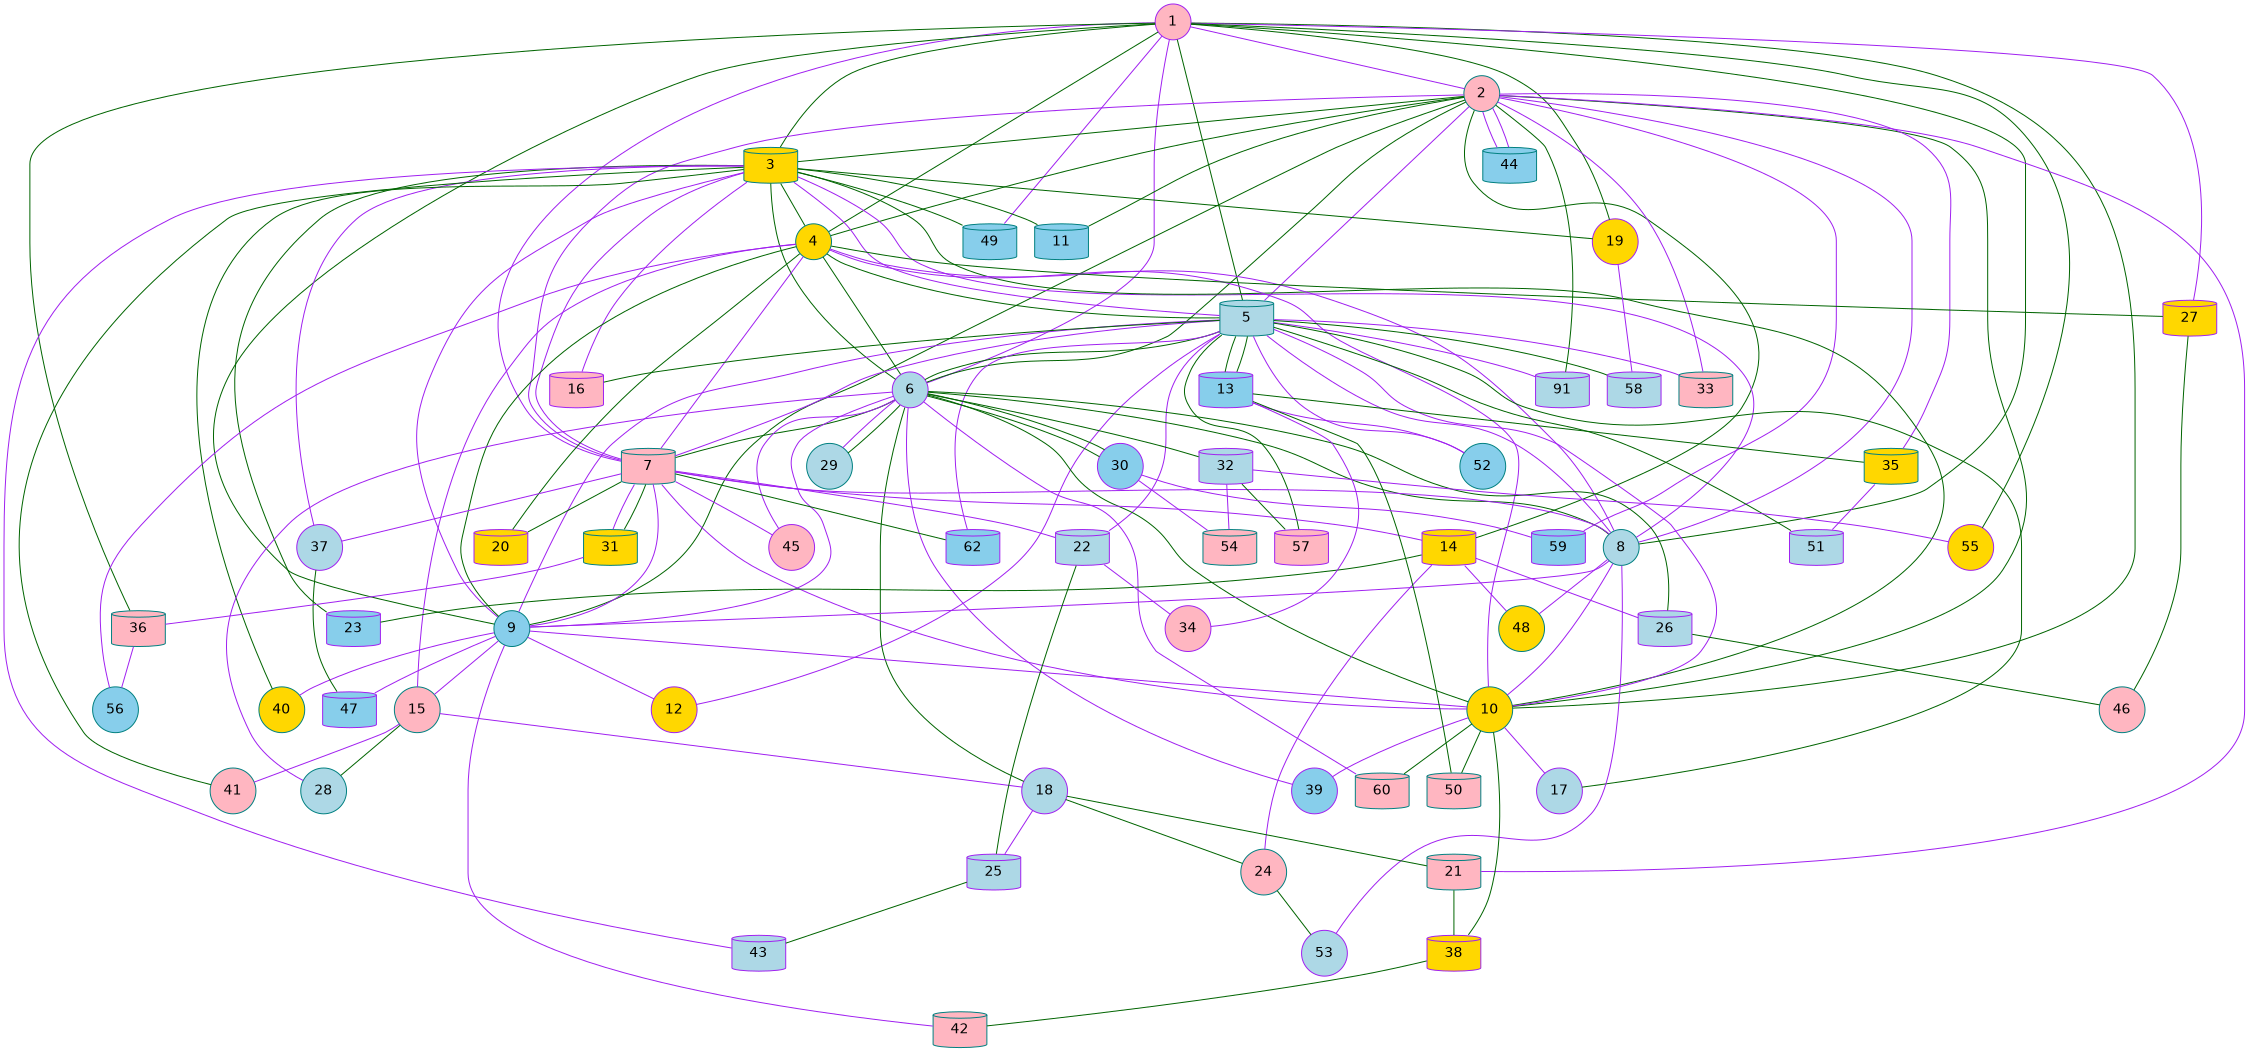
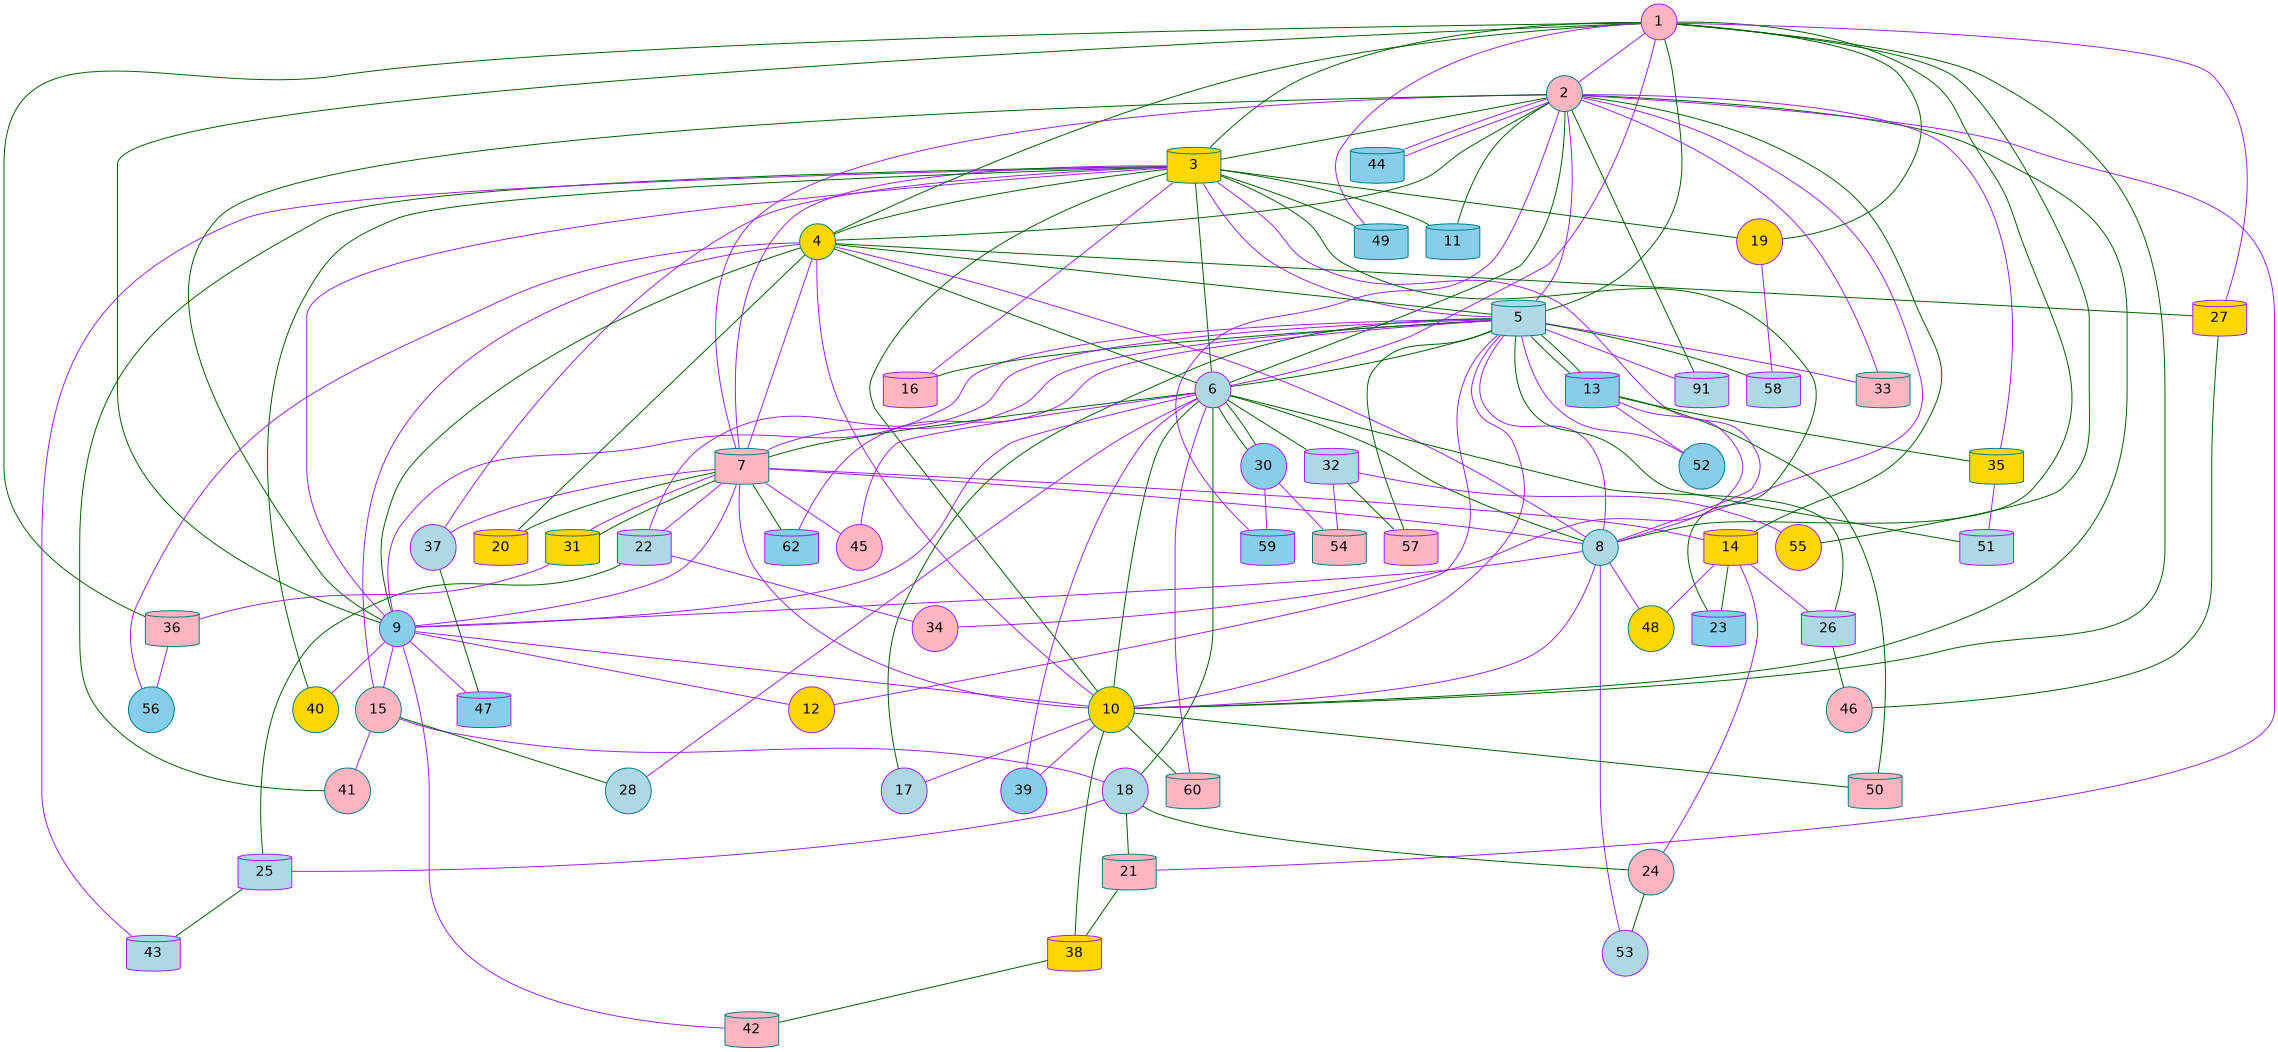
edge "1" -- "7": removed
node "29": removed
node "9": color teal -> purple
